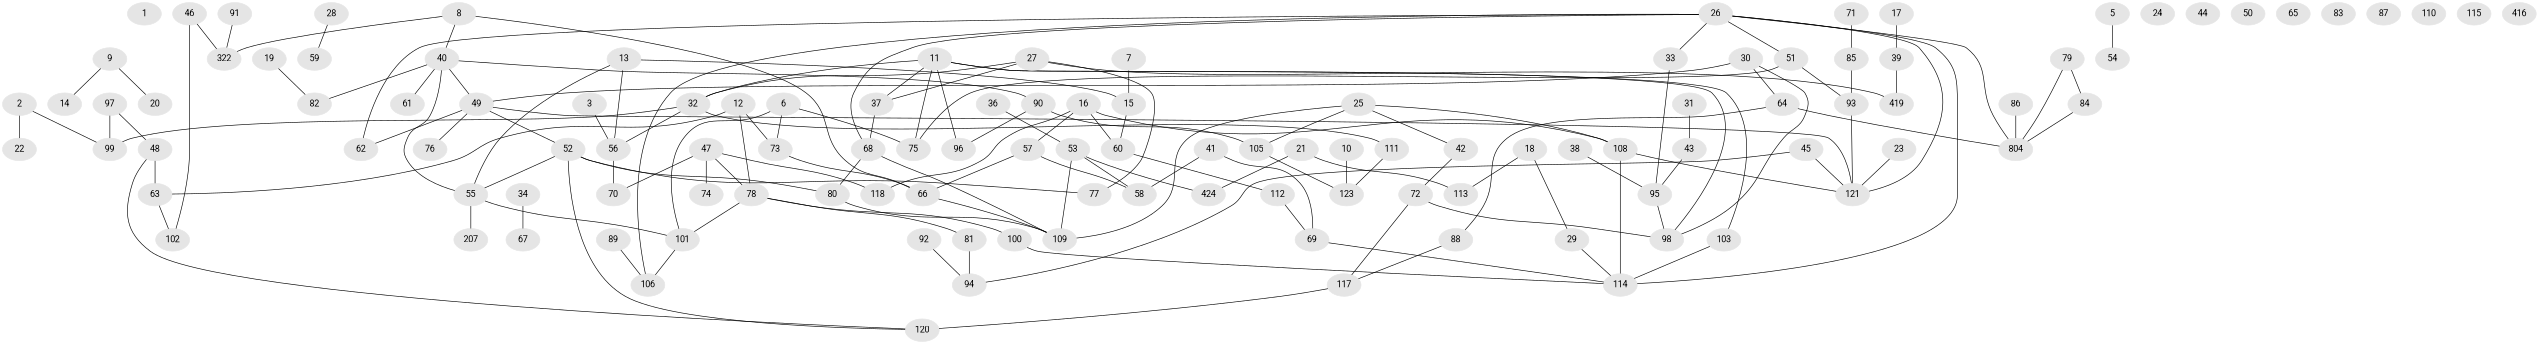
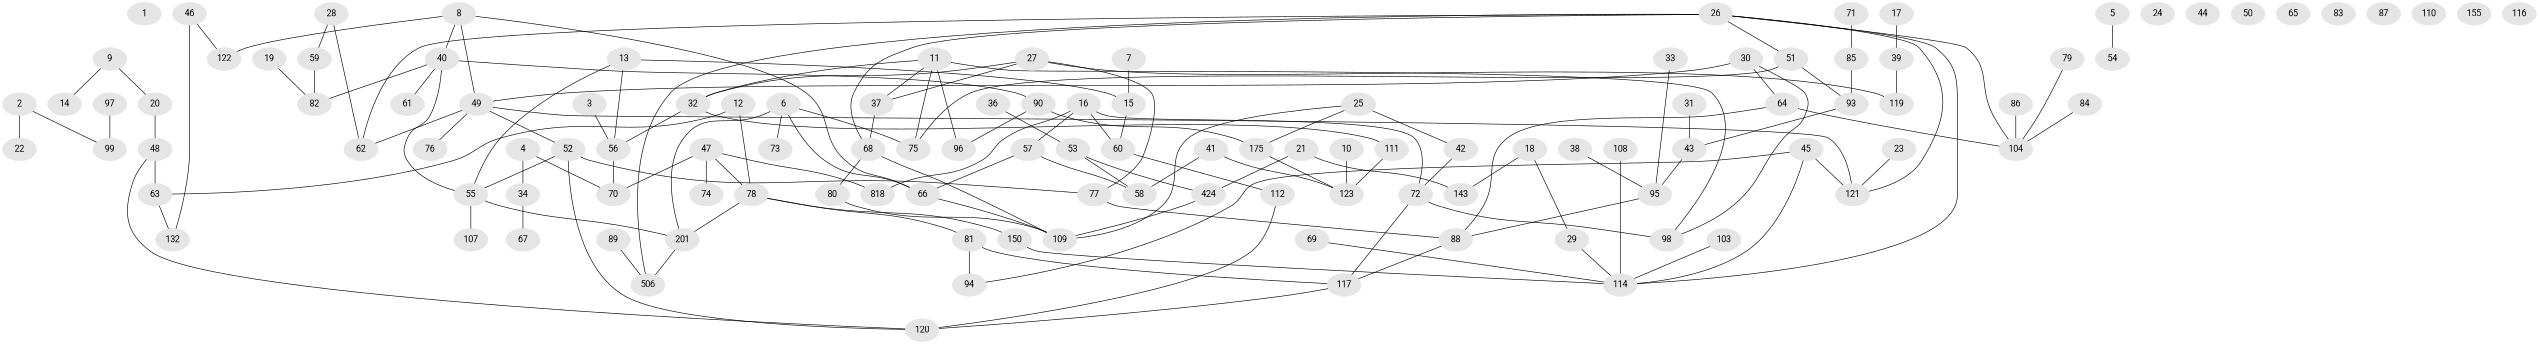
node "91": removed
node "115": label "115" -> "155"
node "416": label "416" -> "116"
edge "26" -- "33": removed
node "322": label "322" -> "122"
edge "11" -- "103": removed
edge "59" -- "82": added
edge "28" -- "62": added
edge "40" -- "49": now "8" -- "49"
edge "79" -- "84": removed
node "419": label "419" -> "119"
edge "25" -- "108": removed
edge "32" -- "99": removed
edge "97" -- "48": now "20" -- "48"
edge "12" -- "73": removed
edge "16" -- "108": now "16" -- "72"
node "4": added
node "105": label "105" -> "175"
edge "93" -- "121": now "93" -- "43"
node "804": label "804" -> "104"
edge "73" -- "66": now "6" -- "66"
edge "41" -- "69": now "41" -- "123"
edge "108" -- "121": removed
edge "52" -- "80": removed
node "118": label "118" -> "818"
node "113": label "113" -> "143"
edge "53" -- "109": now "424" -- "109"
edge "112" -- "69": now "112" -- "120"
edge "95" -- "98": now "95" -- "88"
edge "77" -- "88": added
node "102": label "102" -> "132"
node "207": label "207" -> "107"
node "101": label "101" -> "201"
node "92": removed
node "100": label "100" -> "150"
edge "45" -- "114": added
edge "81" -- "117": added
node "106": label "106" -> "506"
